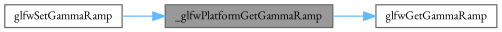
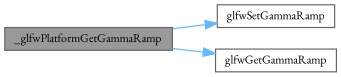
edge "glfwSetGammaRamp" -> "_glfwPlatformGetGammaRamp": reversed
